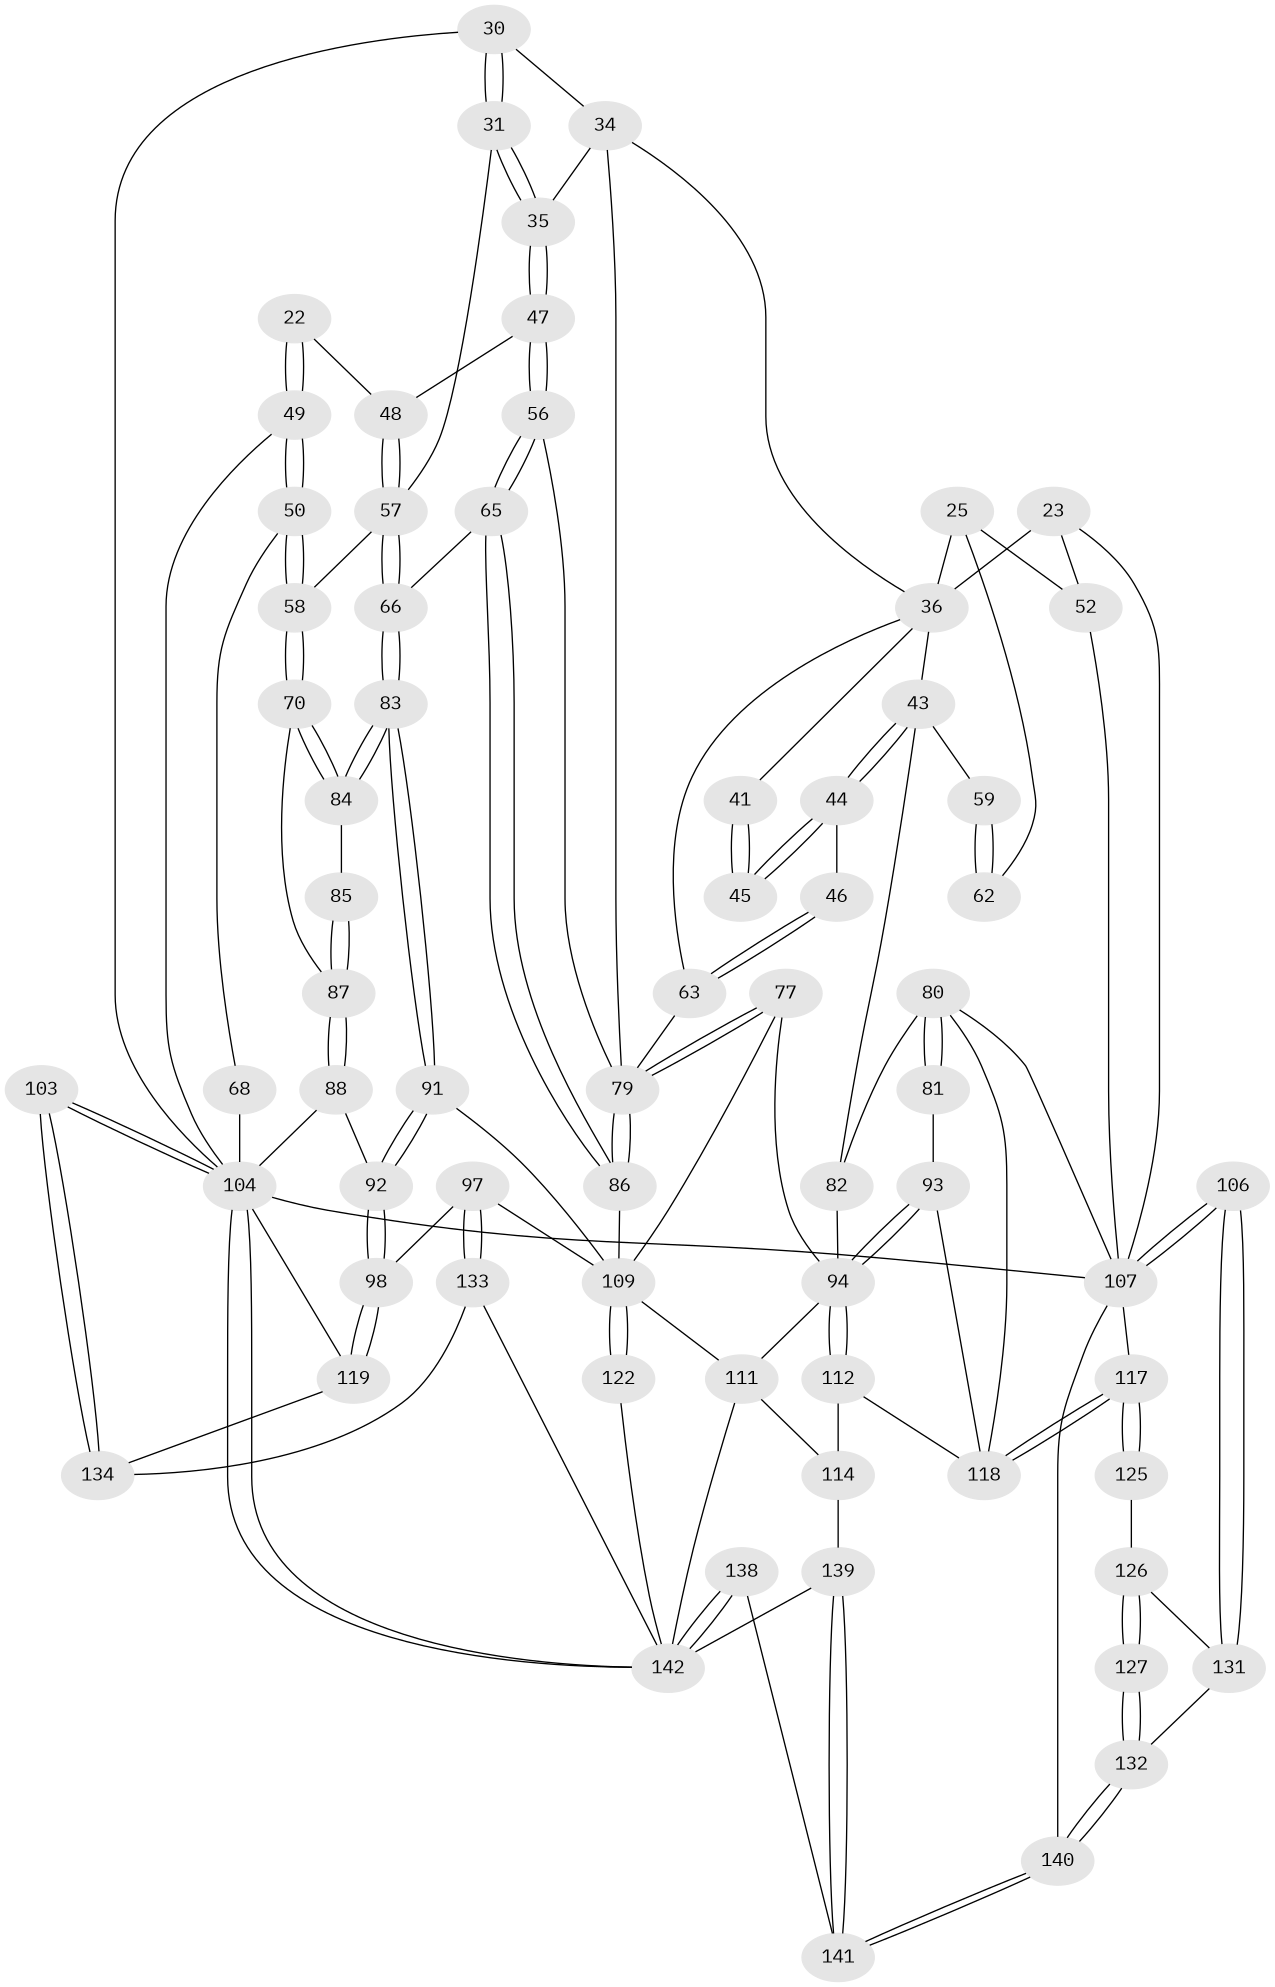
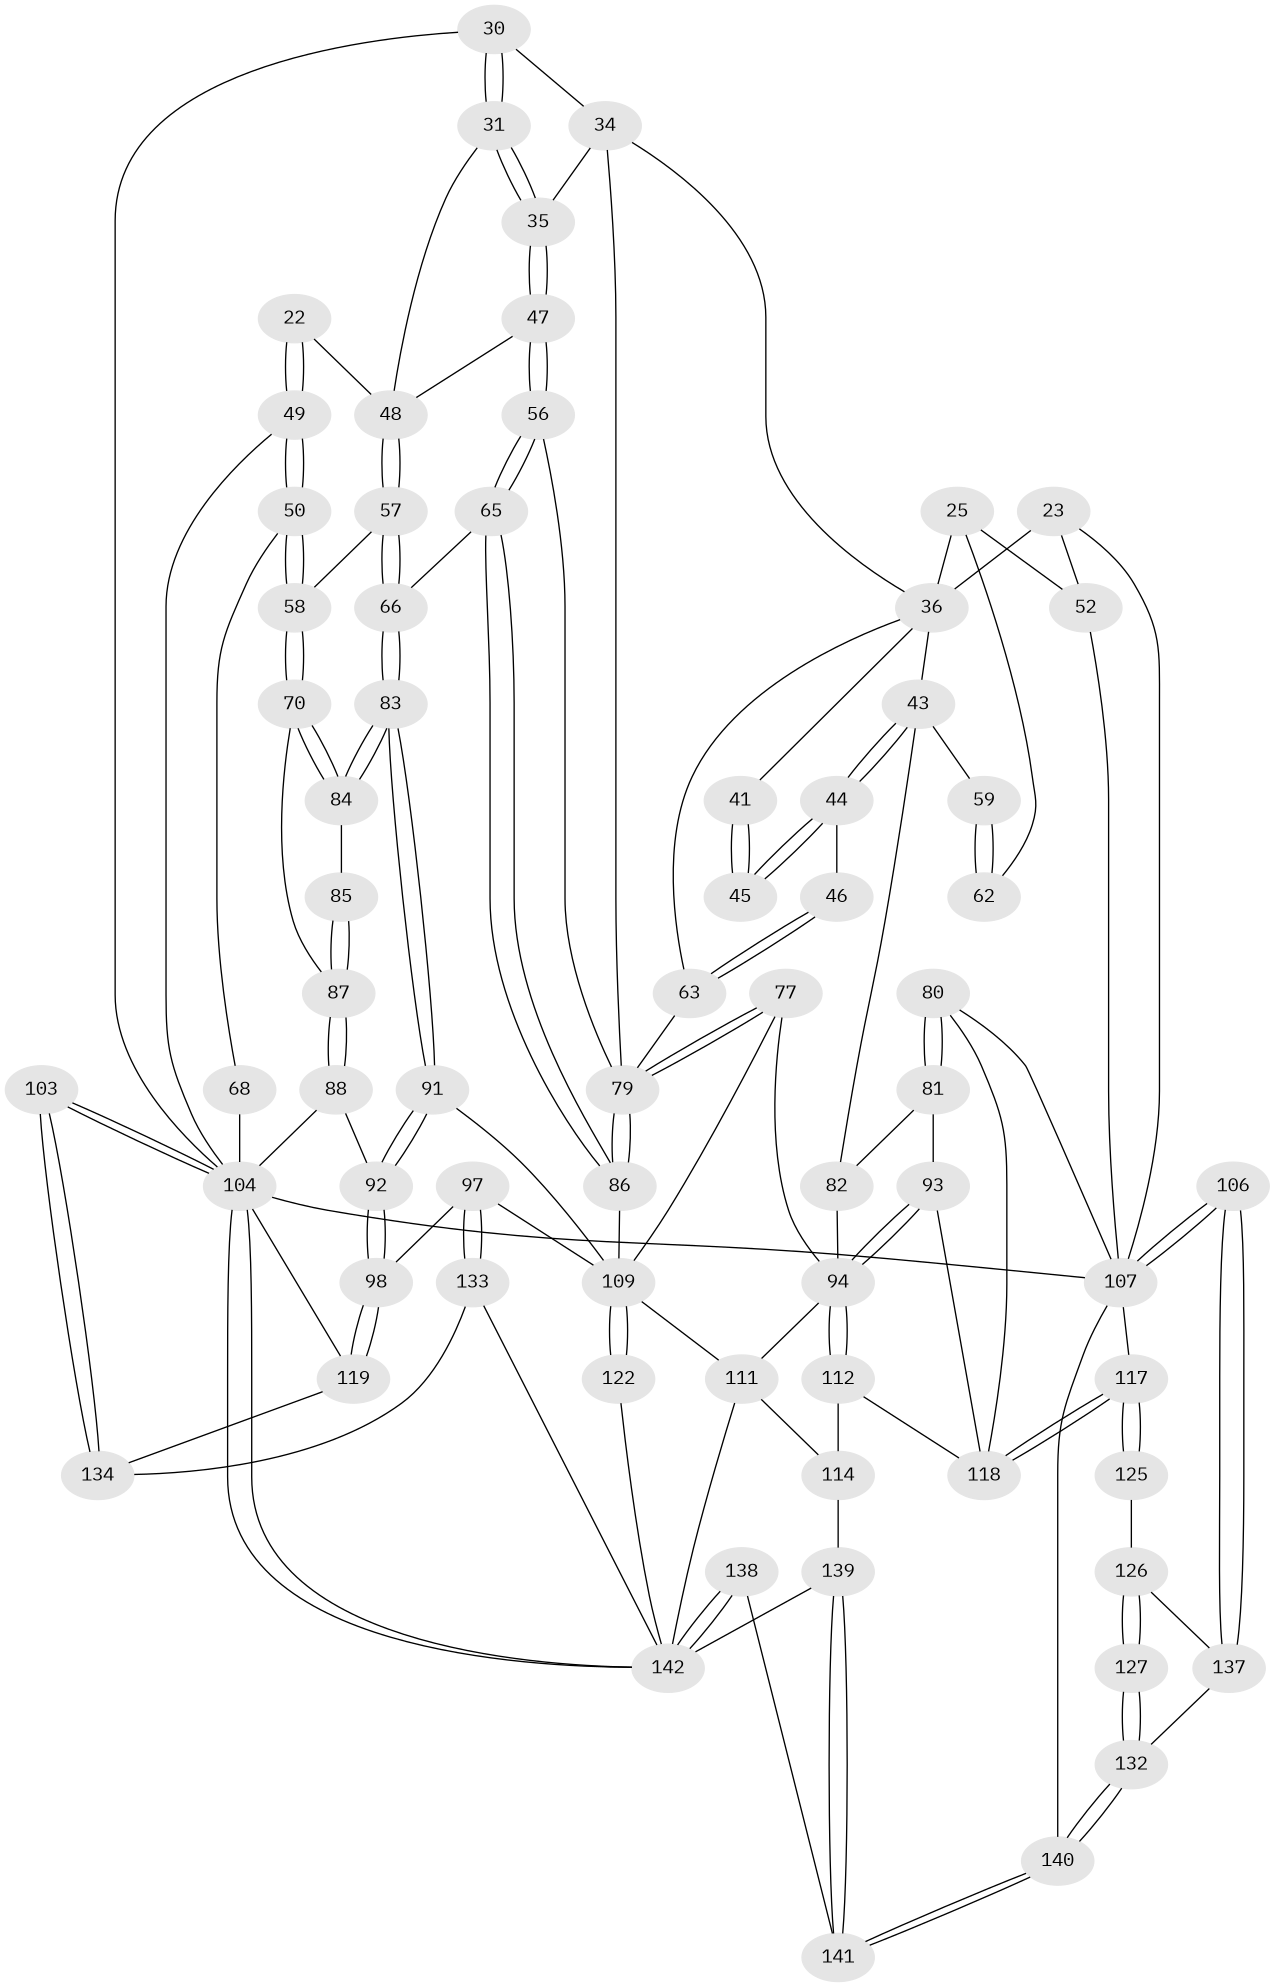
edge "31" -- "57": now "31" -- "48"
edge "80" -- "82": now "81" -- "82"
node "131": label "131" -> "137"
